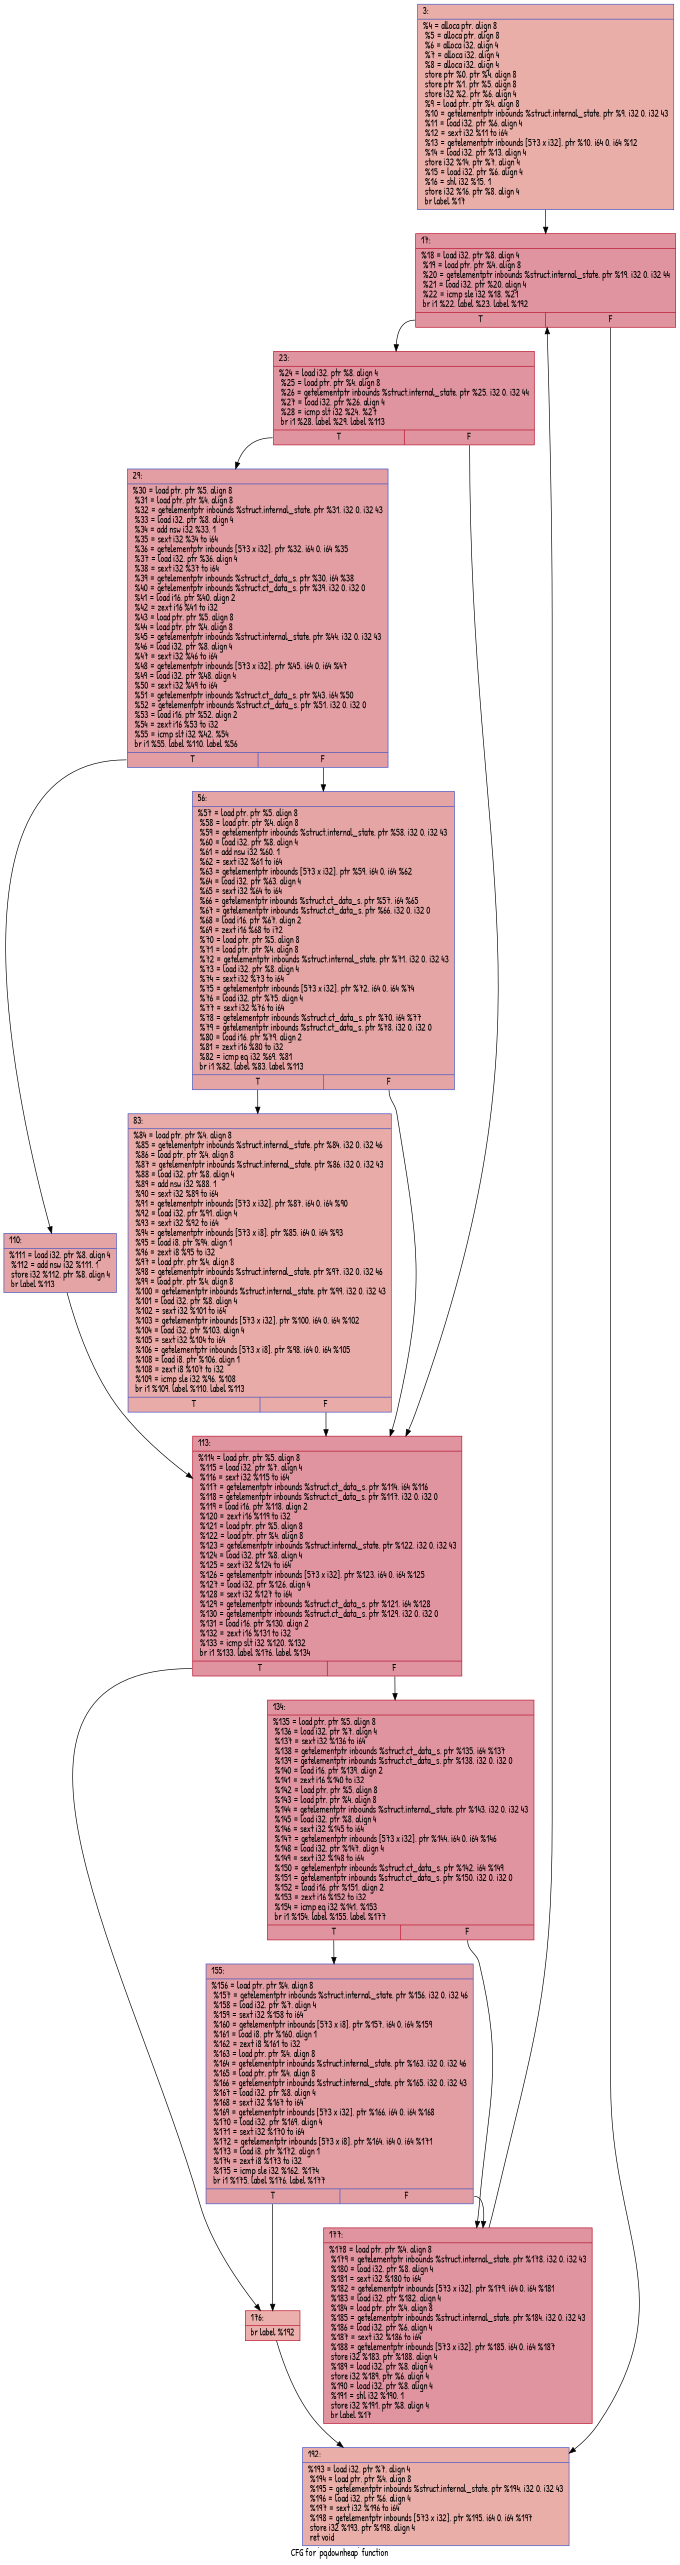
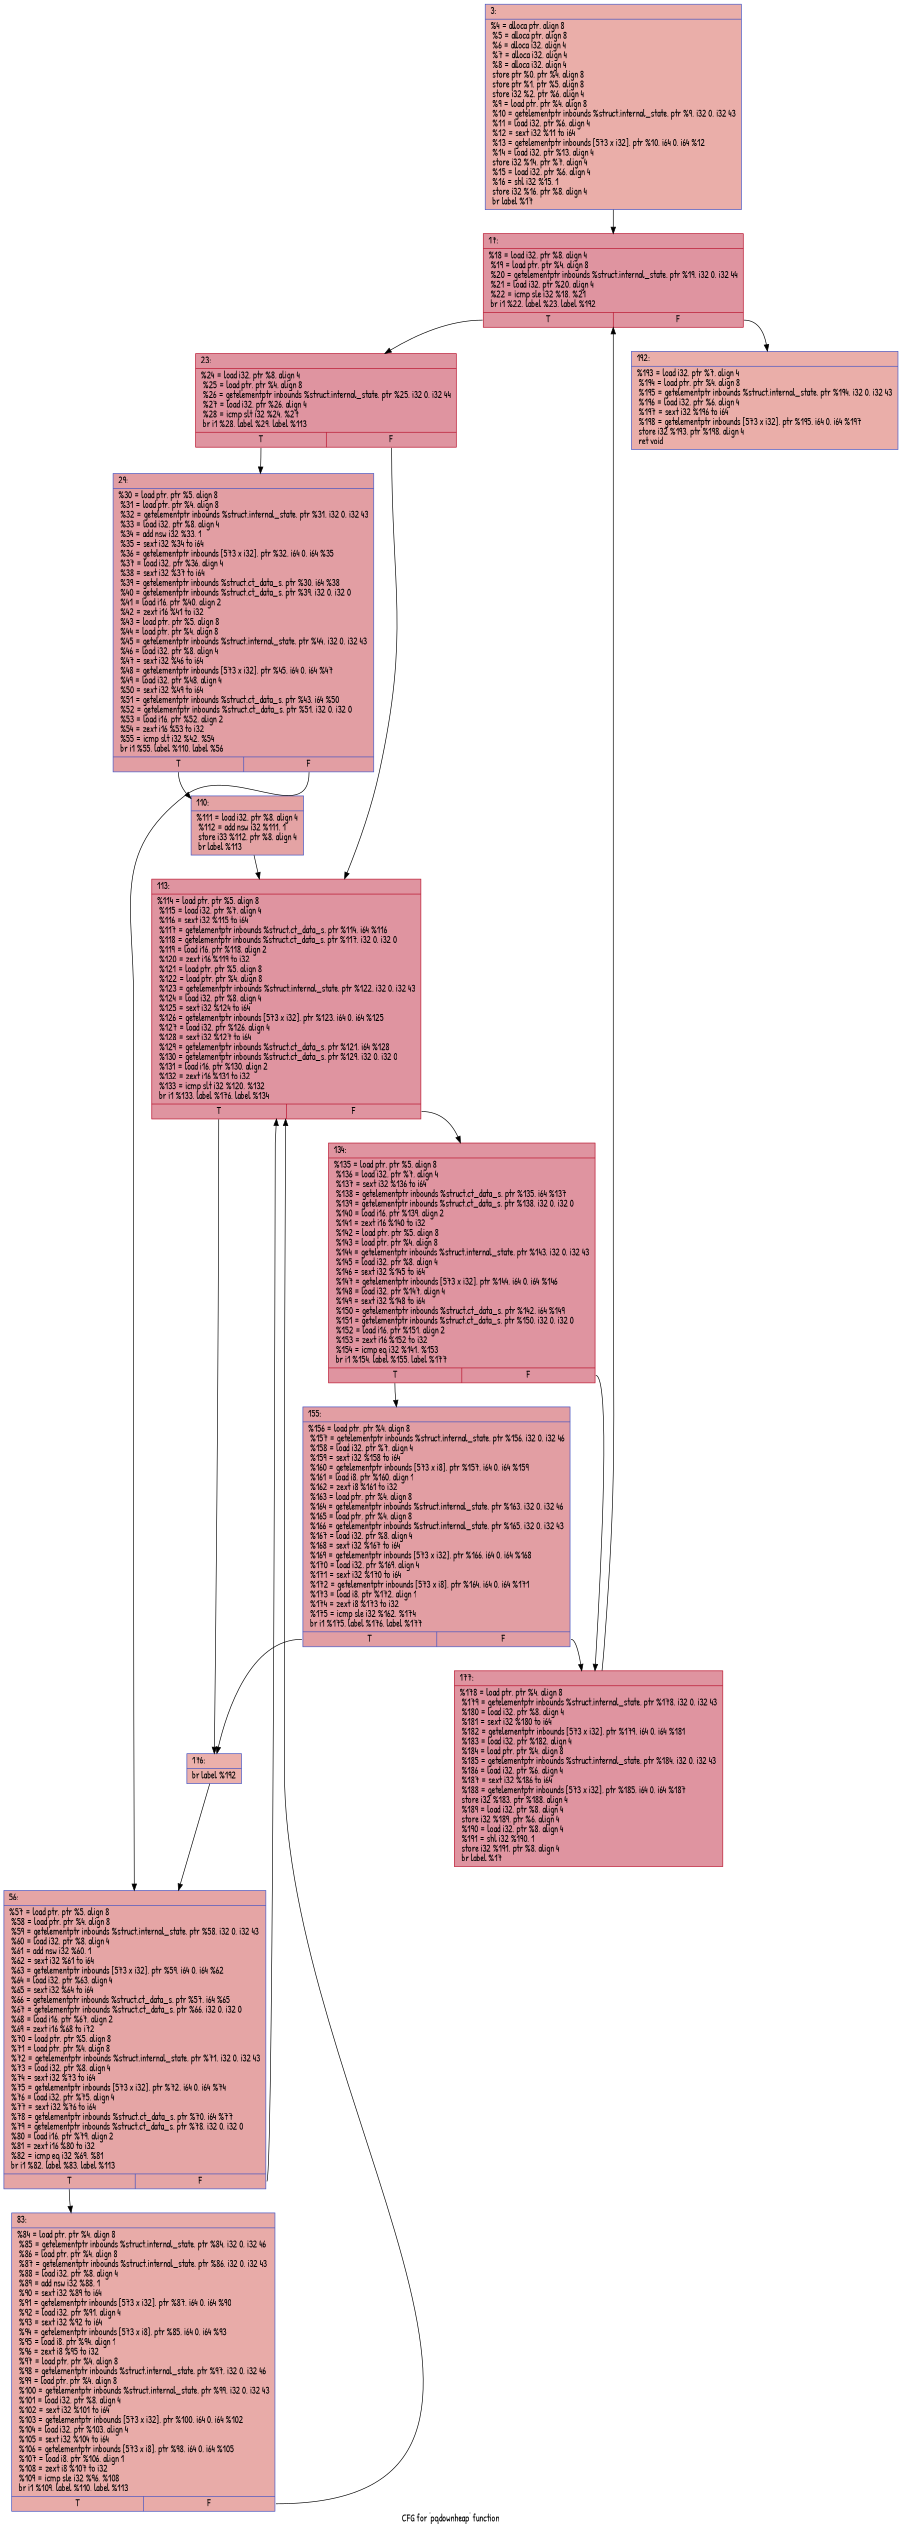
node "110:": text "store i32 %112, ptr %8, align 4" -> "store i33 %112, ptr %8, align 4"
node "83:": text "%108 = load i8, ptr %106, align 1" -> "%107 = load i8, ptr %106, align 1"
node "176:": color #b70d28ff -> #3d50c3ff
edge "176:" -> "192:": now "176:" -> "56:"
